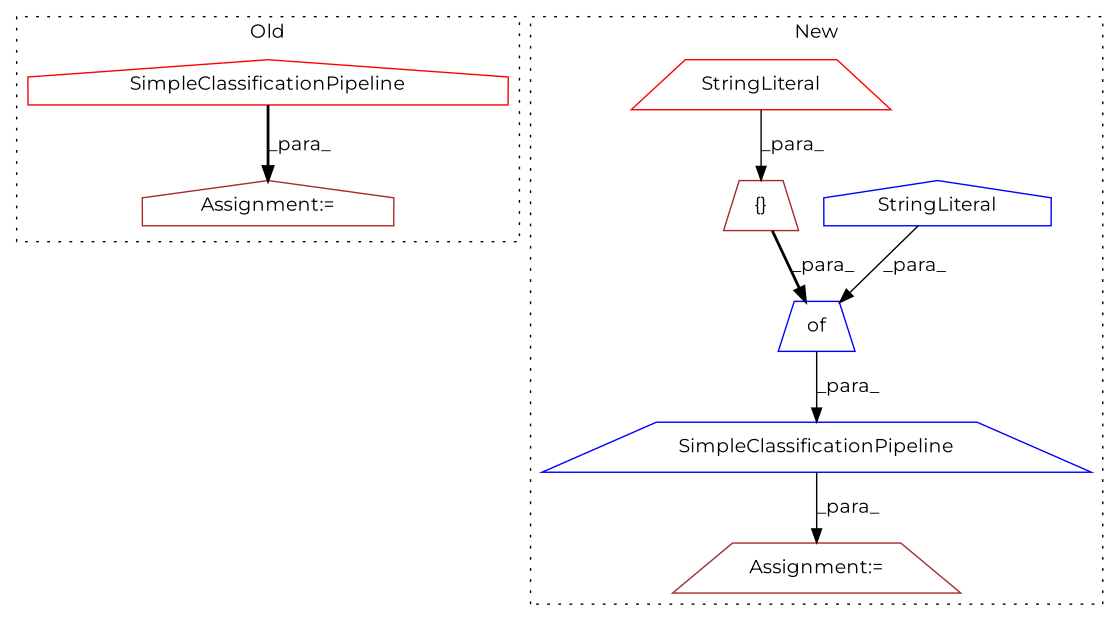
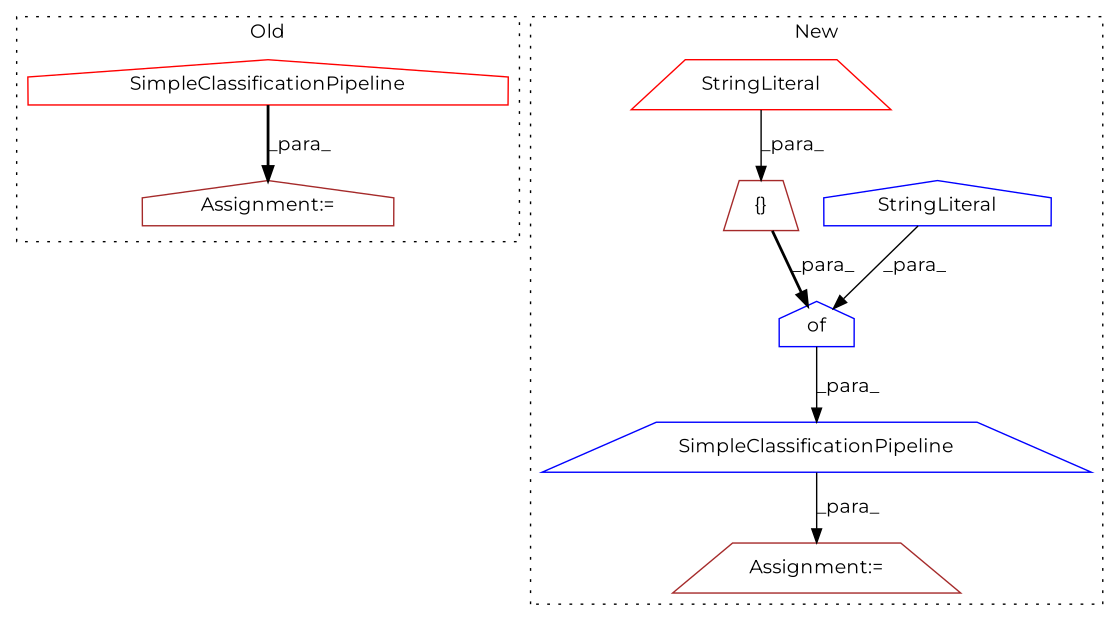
node "of": shape trapezium -> house
